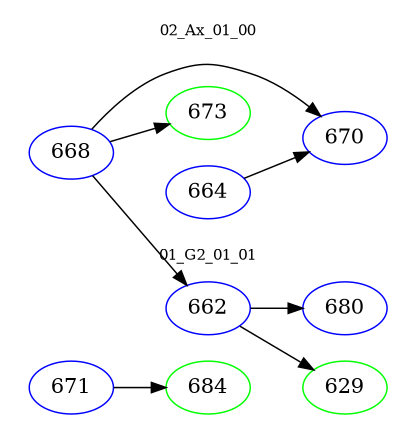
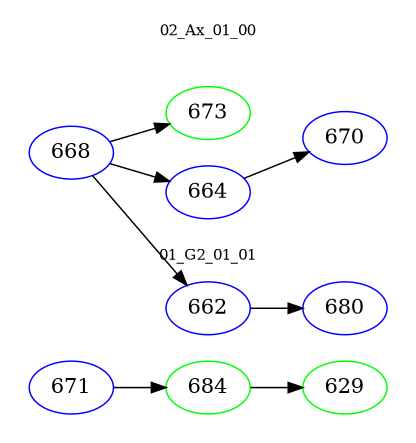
edge "668" -> "670": now "668" -> "664"
edge "662" -> "629": now "684" -> "629"
